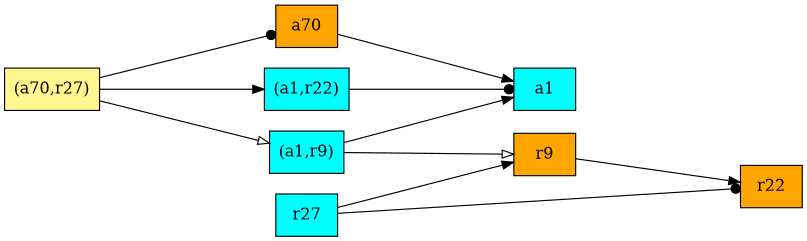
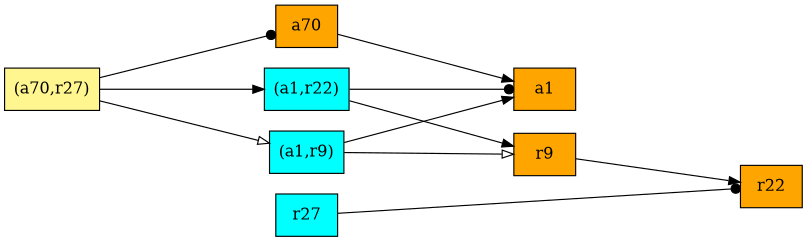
node "a1": fillcolor cyan -> orange
edge "r27" -> "r9": now "(a1,r22)" -> "r9"
